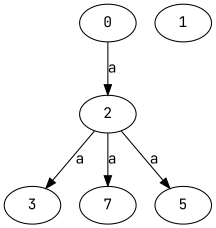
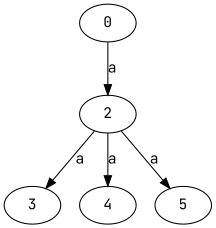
node "1": removed
node "7": label "7" -> "4"
